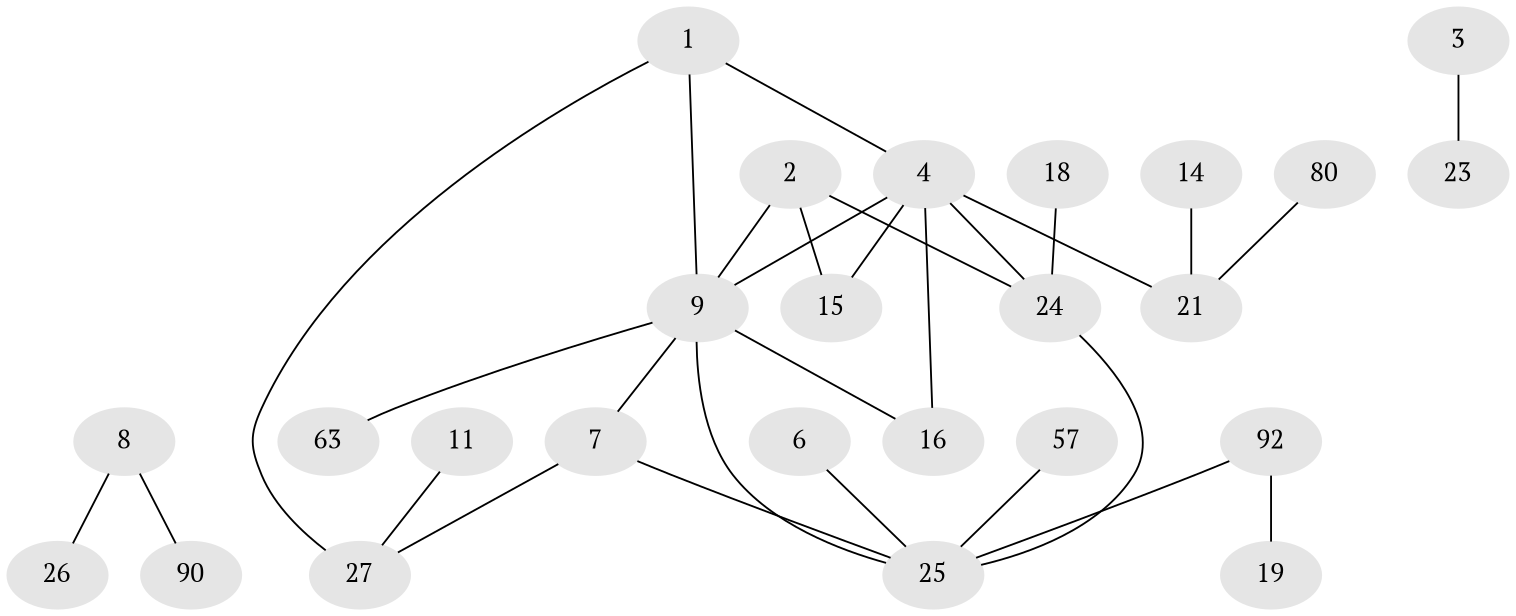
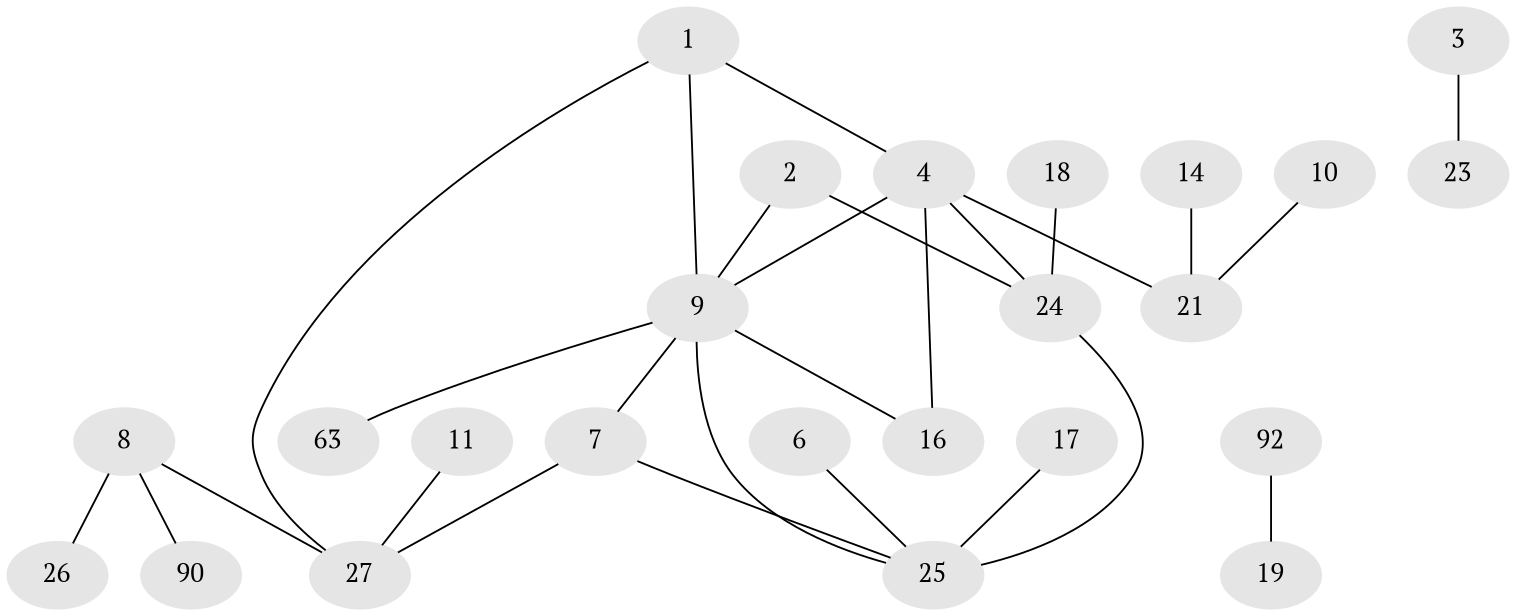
node "80": label "80" -> "10"
node "15": removed
node "57": label "57" -> "17"
edge "92" -- "25": removed
edge "8" -- "27": added
